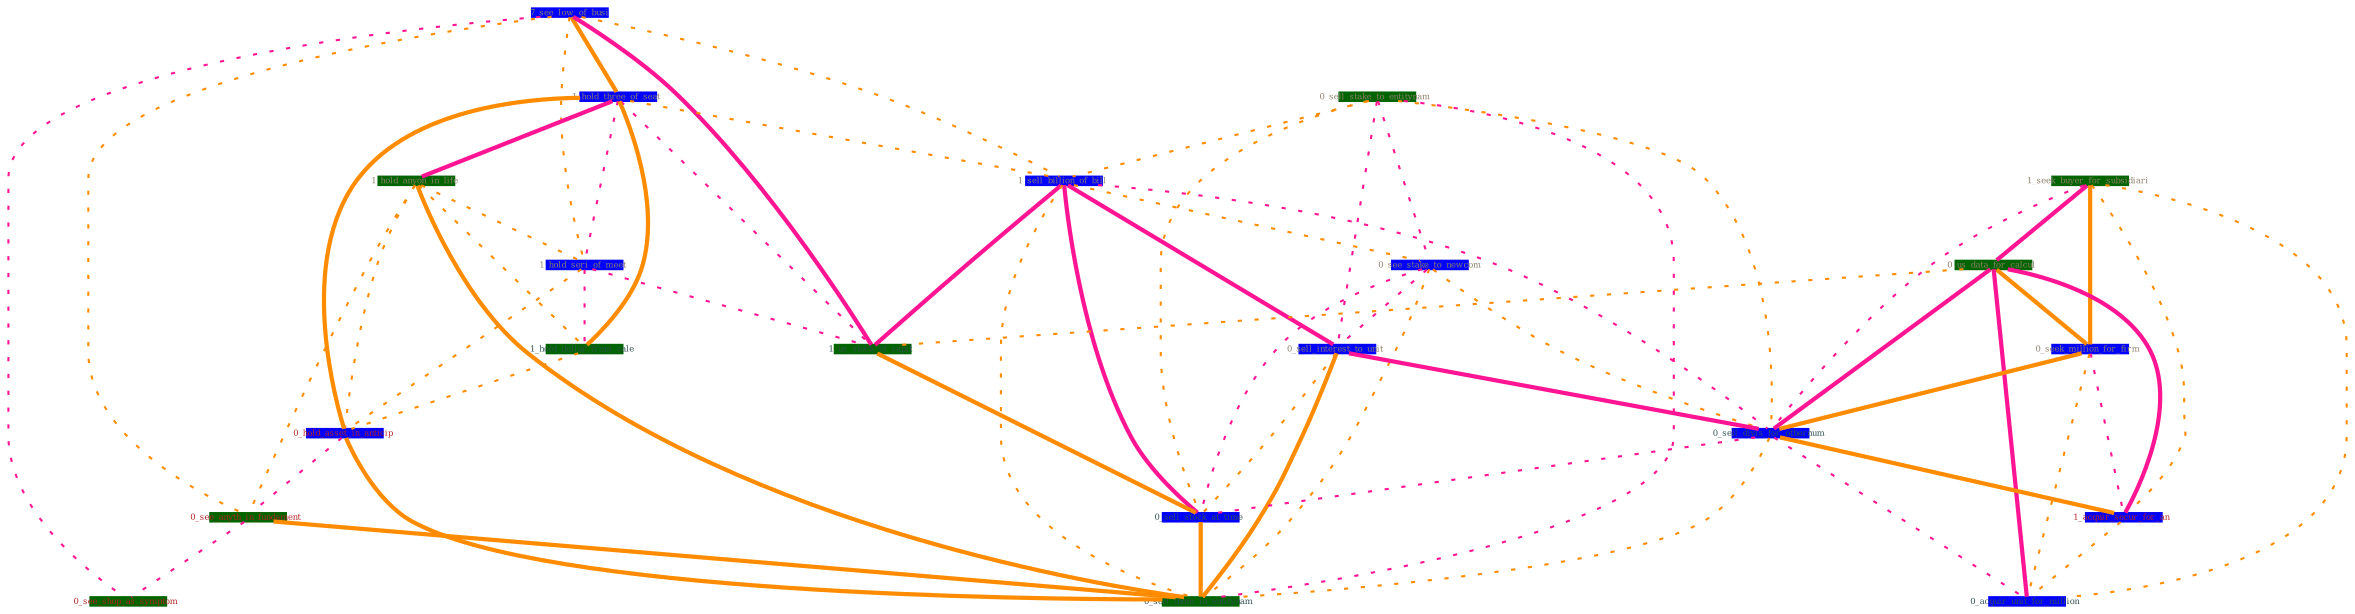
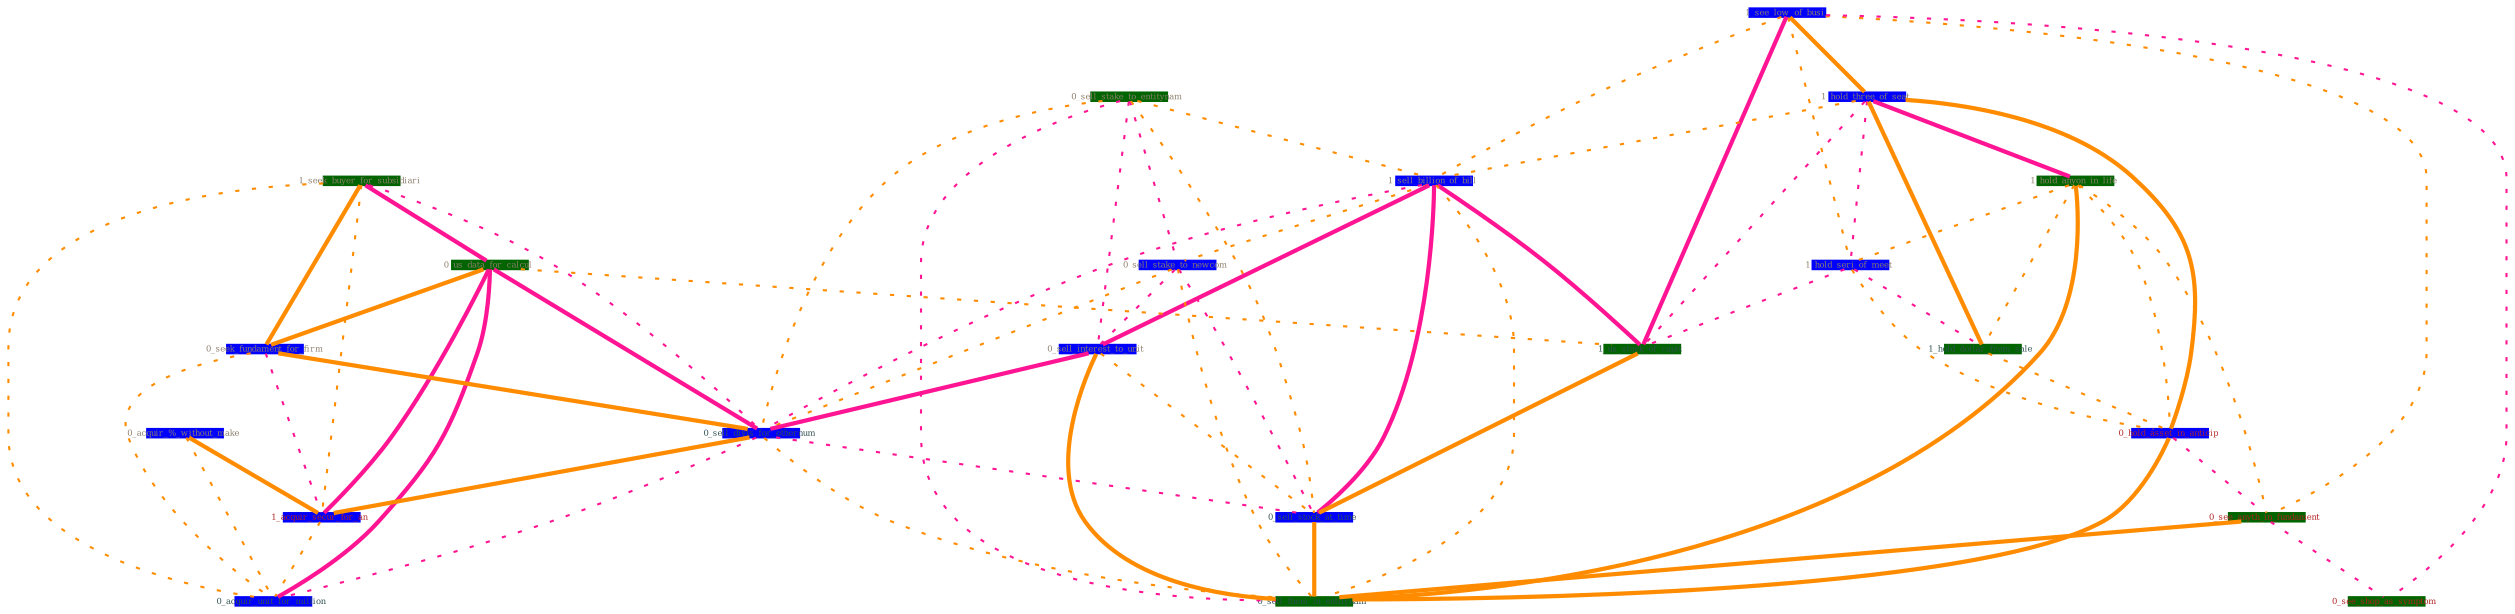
node "7_see_low_of_busi": label "7_see_low_of_busi" -> "1_see_low_of_busi"
node "0_see_stake_to_newcom": label "0_see_stake_to_newcom" -> "0_sell_stake_to_newcom"
node "0_seek_million_for_firm": label "0_seek_million_for_firm" -> "0_seek_fundament_for_firm"
node "0_acquir_%_without_make": added
